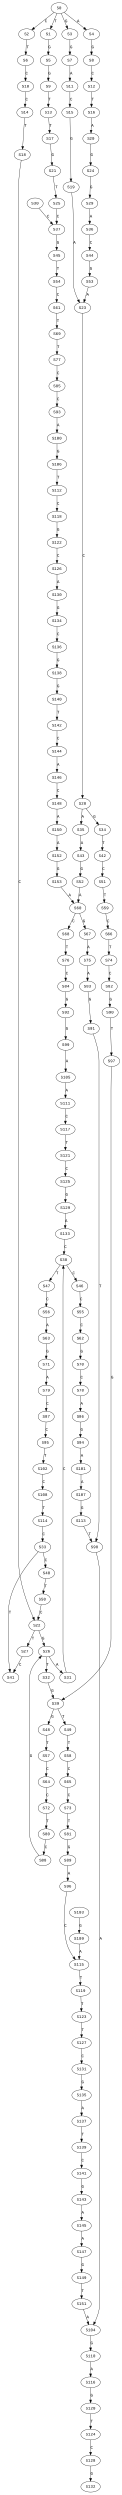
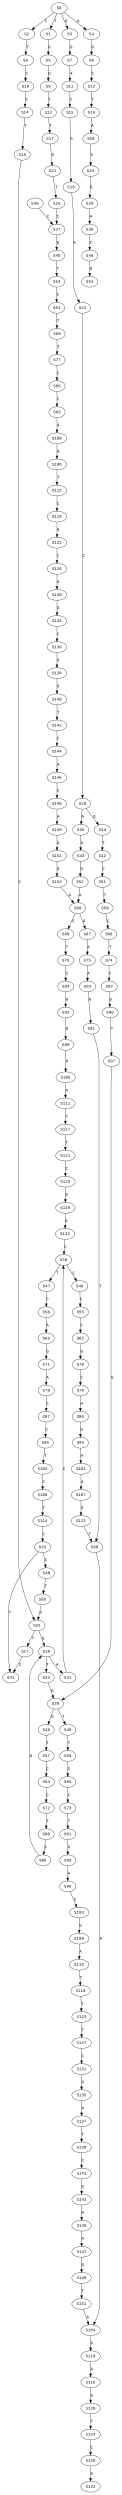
edge "S53" -> "S23": removed, label "A"
edge "S96" -> "S115": now "S96" -> "S103"
